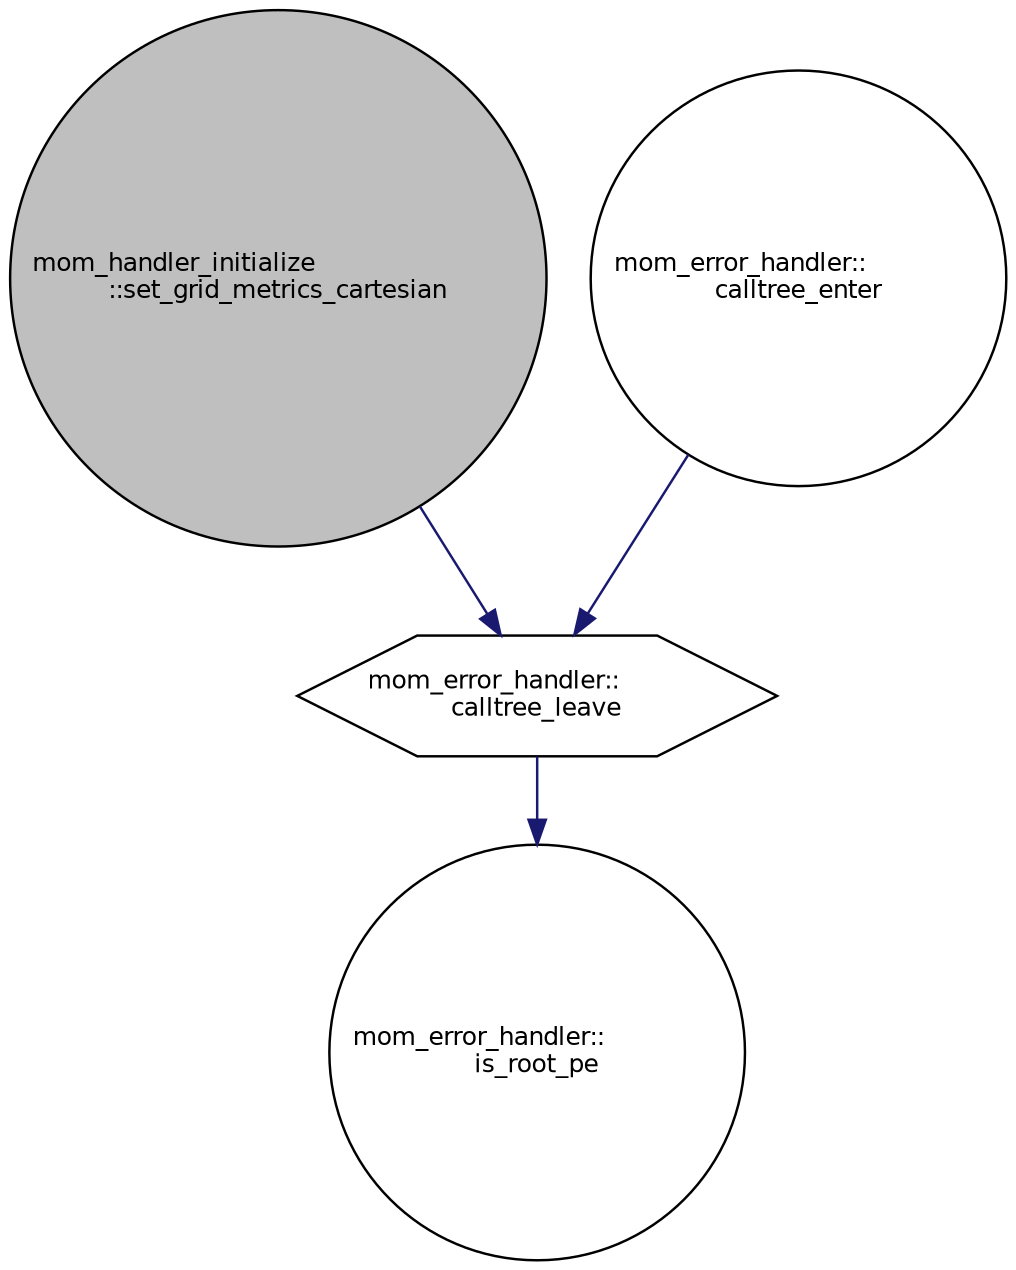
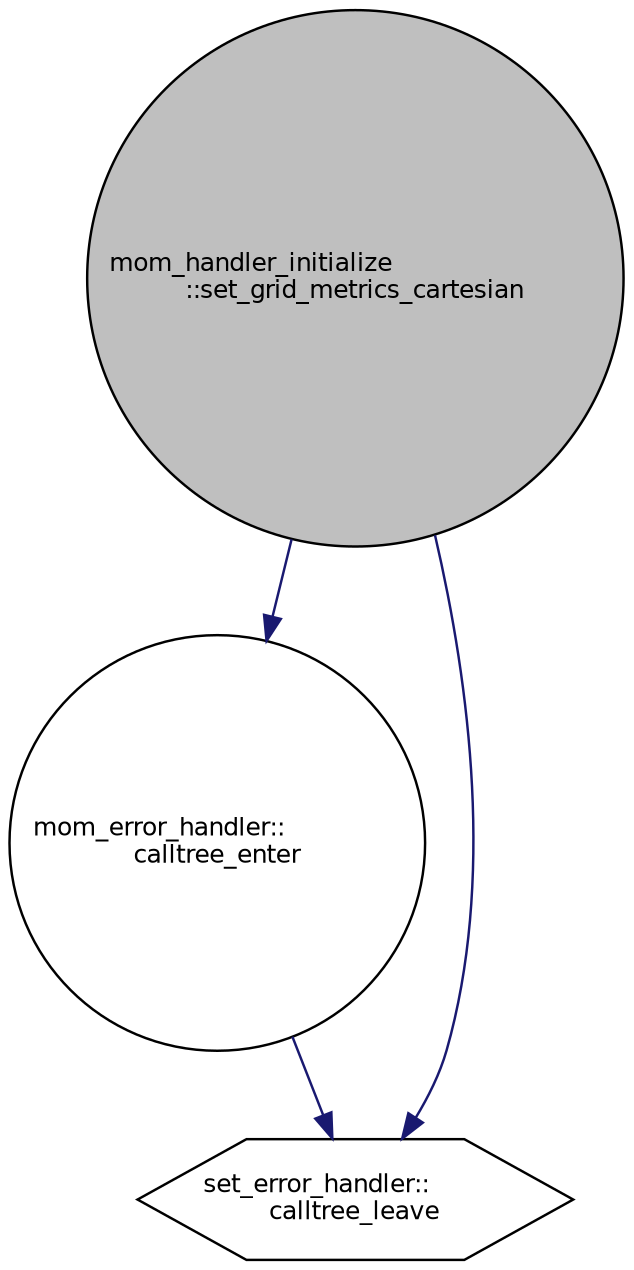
edge "mom_handler_initialize ::set_grid_metrics_cartesian" -> "mom_error_handler:: calltree_enter": added
node "mom_error_handler:: calltree_leave": label "mom_error_handler:: calltree_leave" -> "set_error_handler:: calltree_leave"
node "mom_error_handler:: is_root_pe": removed
